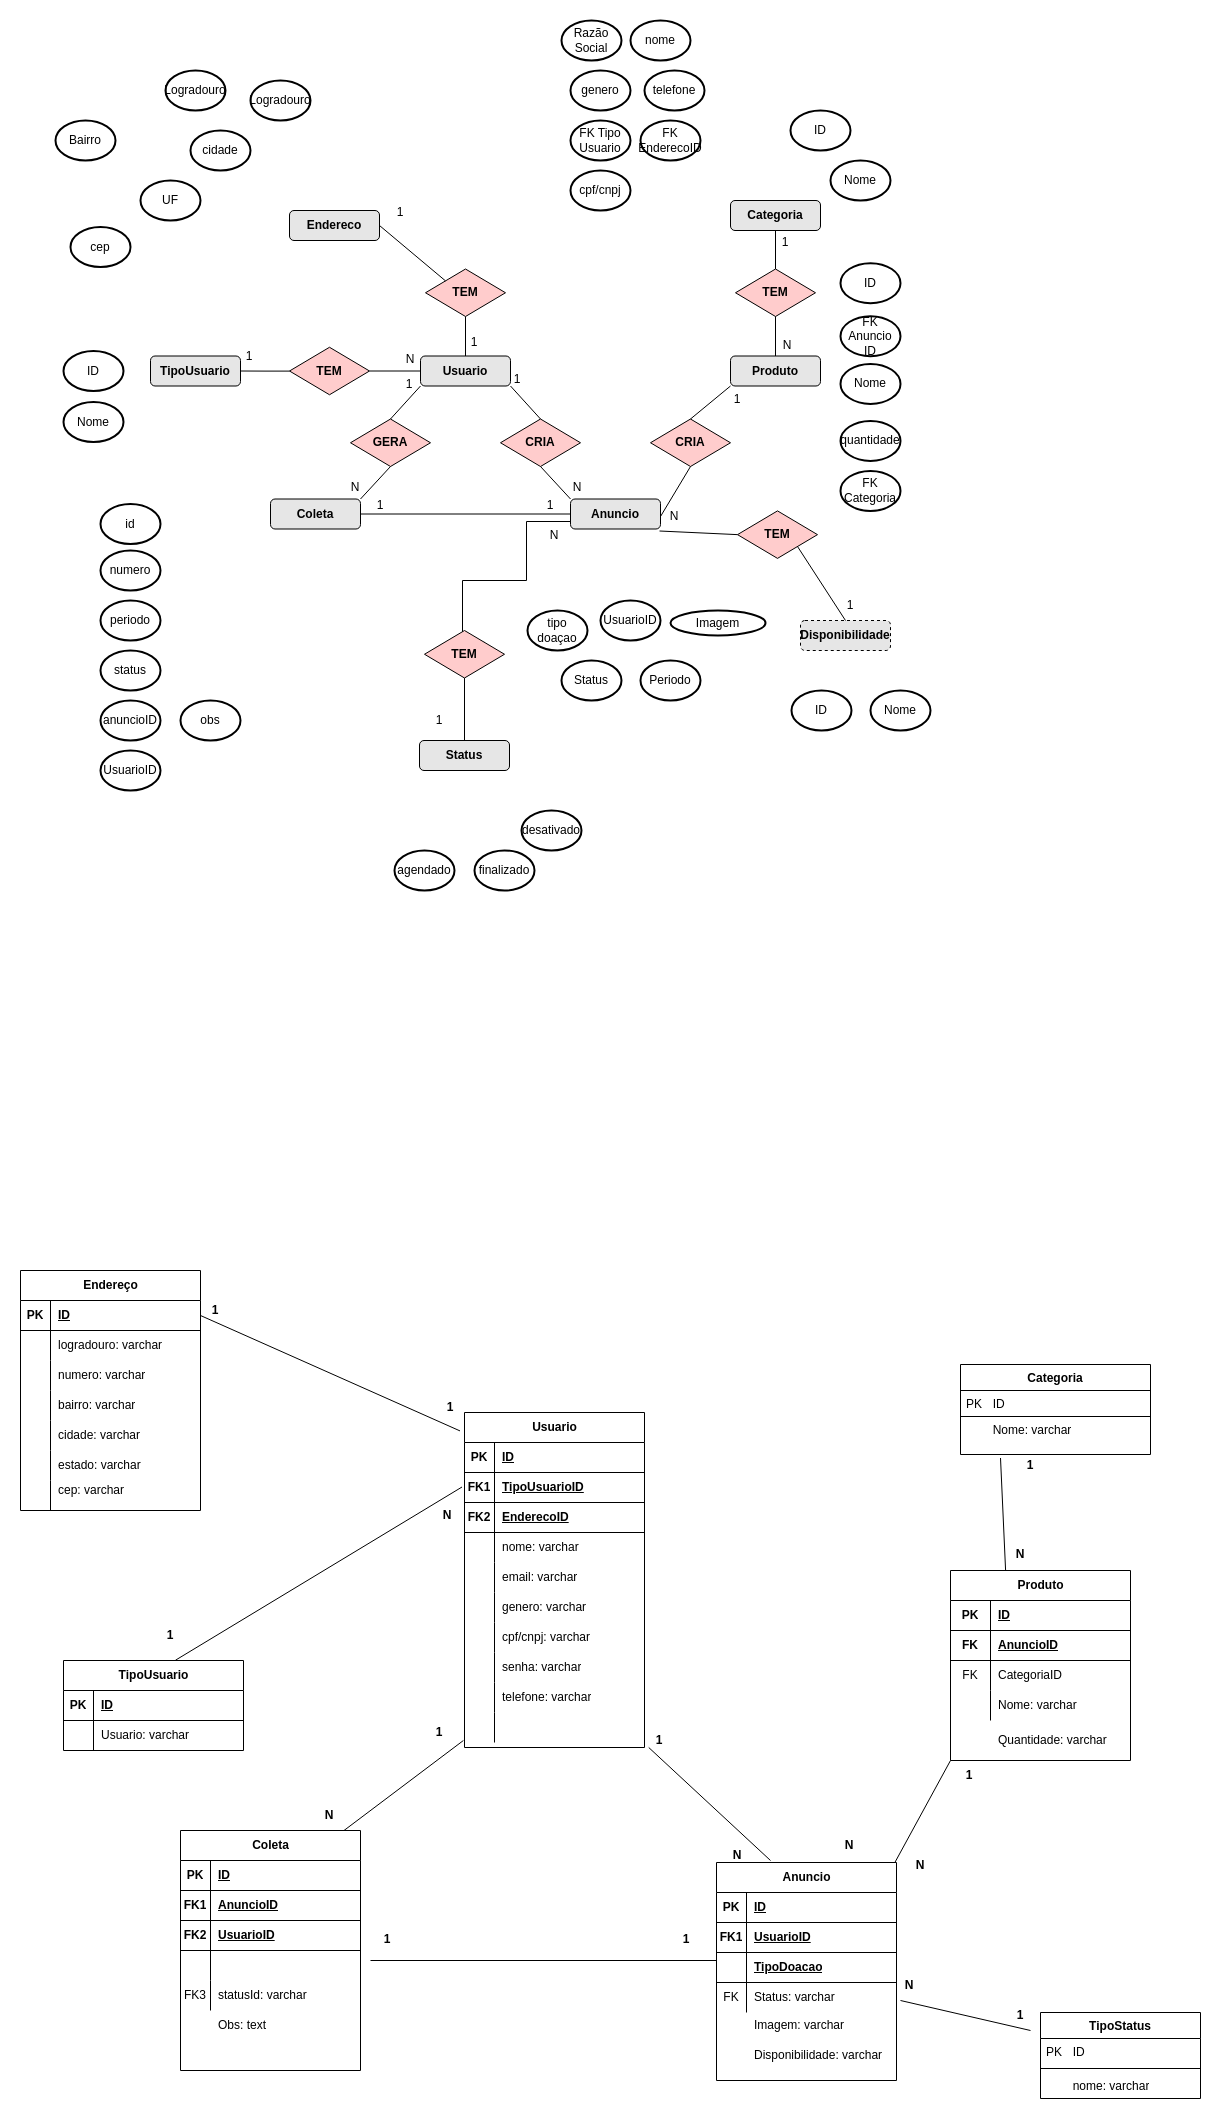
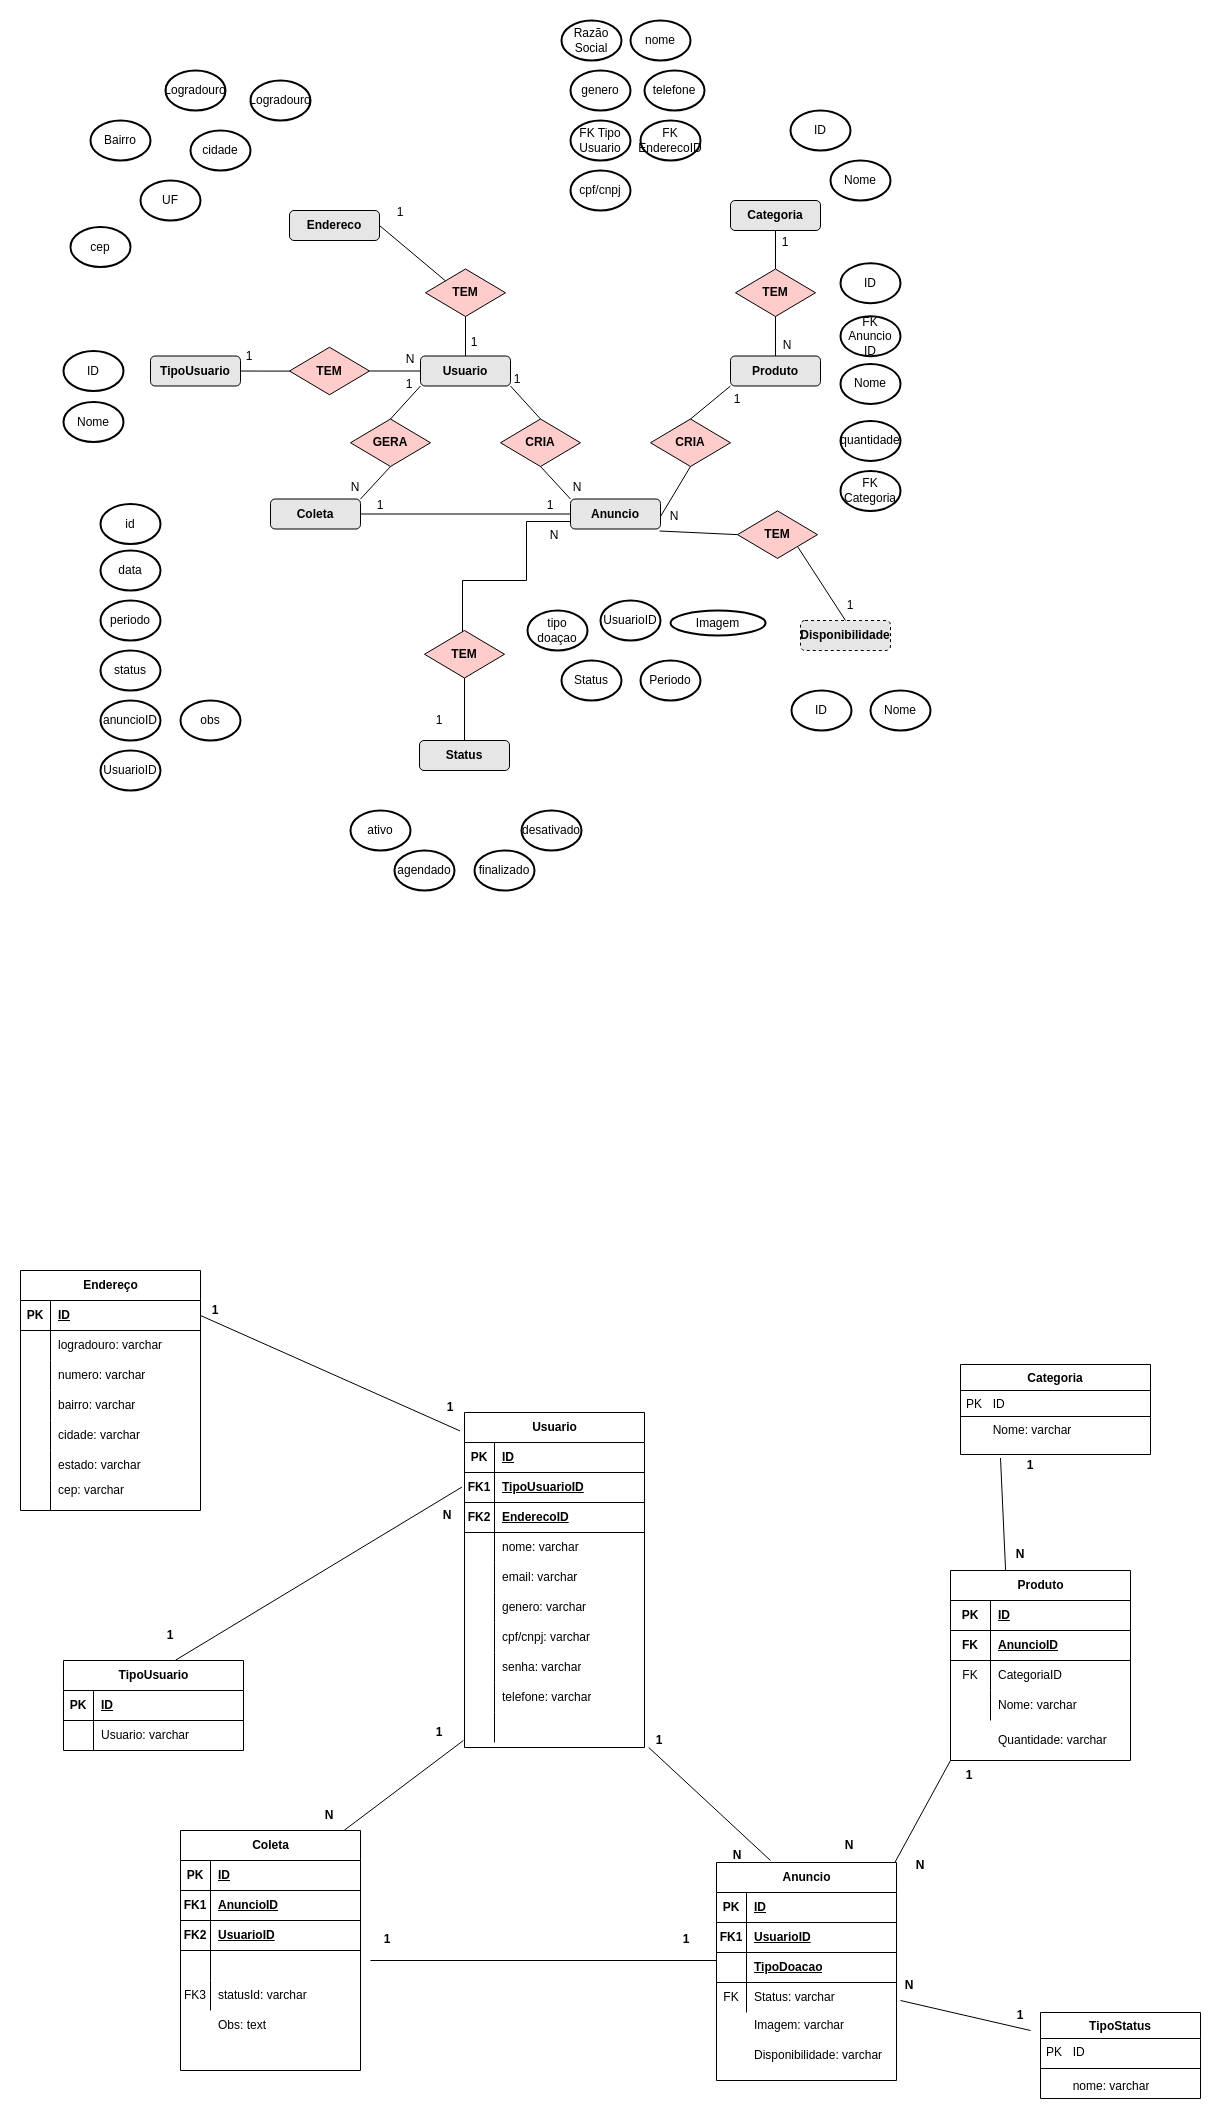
node "Bairro": moved (86, 141) -> (121, 141)
node "numero": label "numero" -> "data"
node "ativo": added
